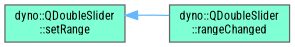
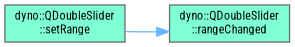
edge "dyno::QDoubleSlider ::rangeChanged" -> "dyno::QDoubleSlider ::setRange": reversed
